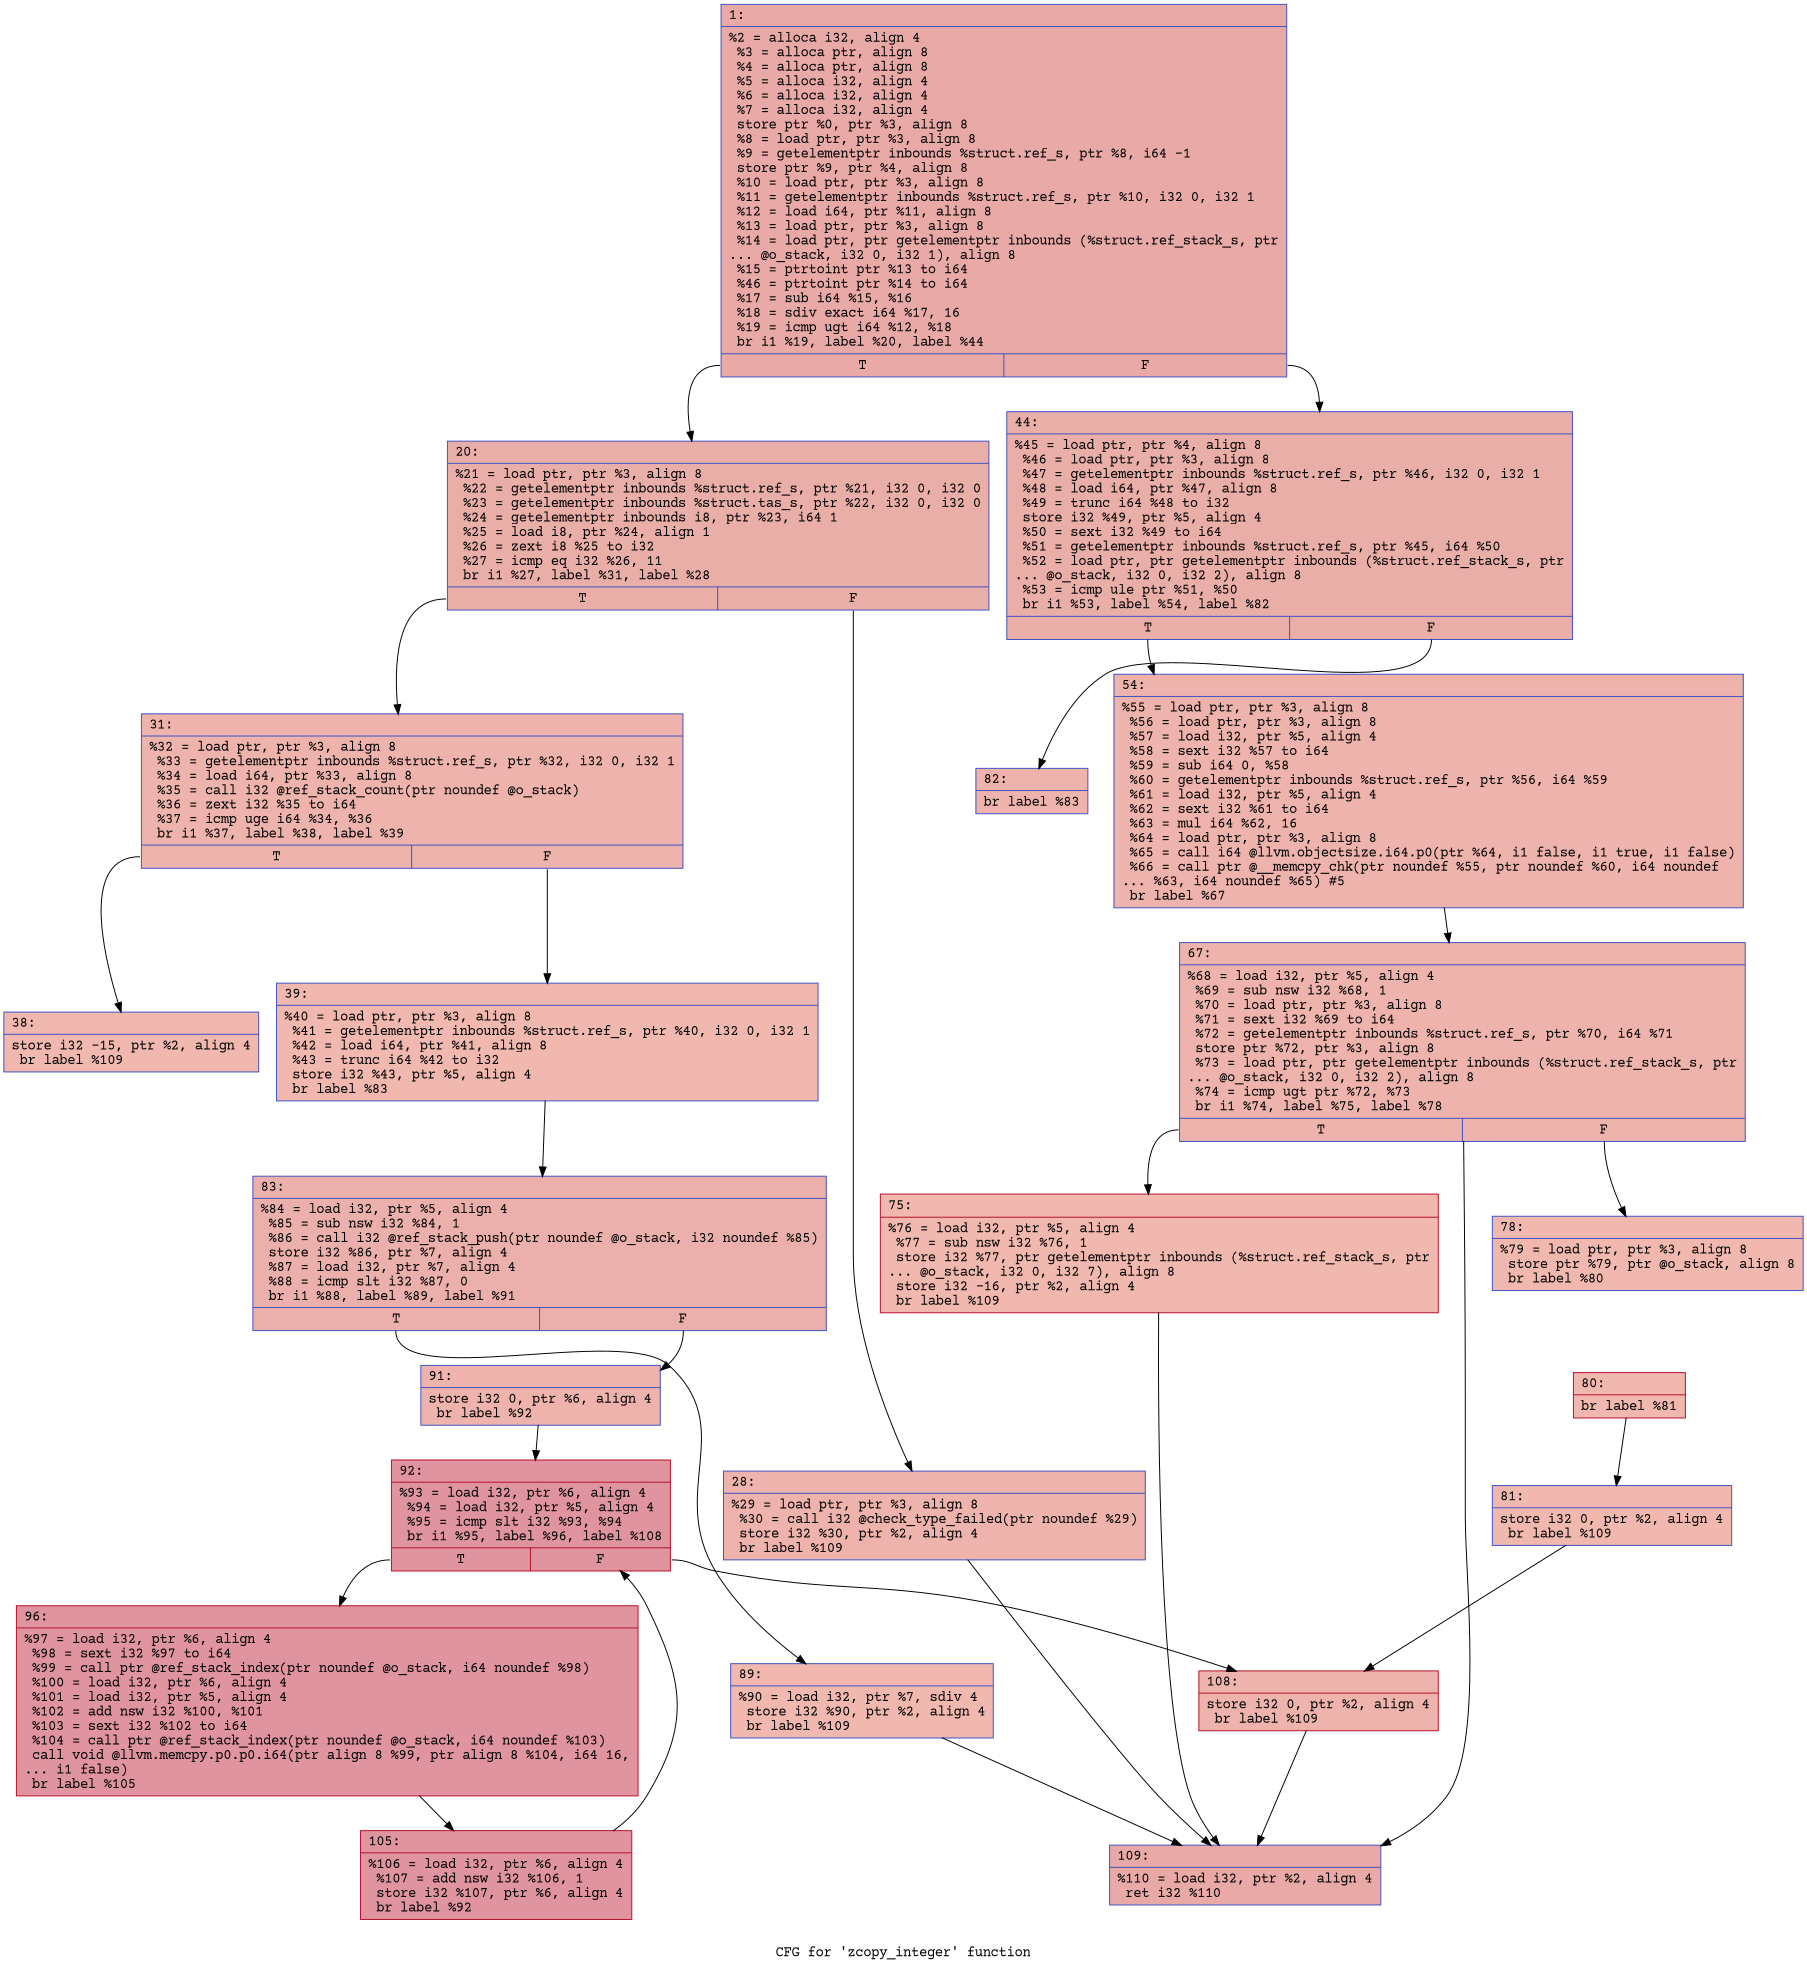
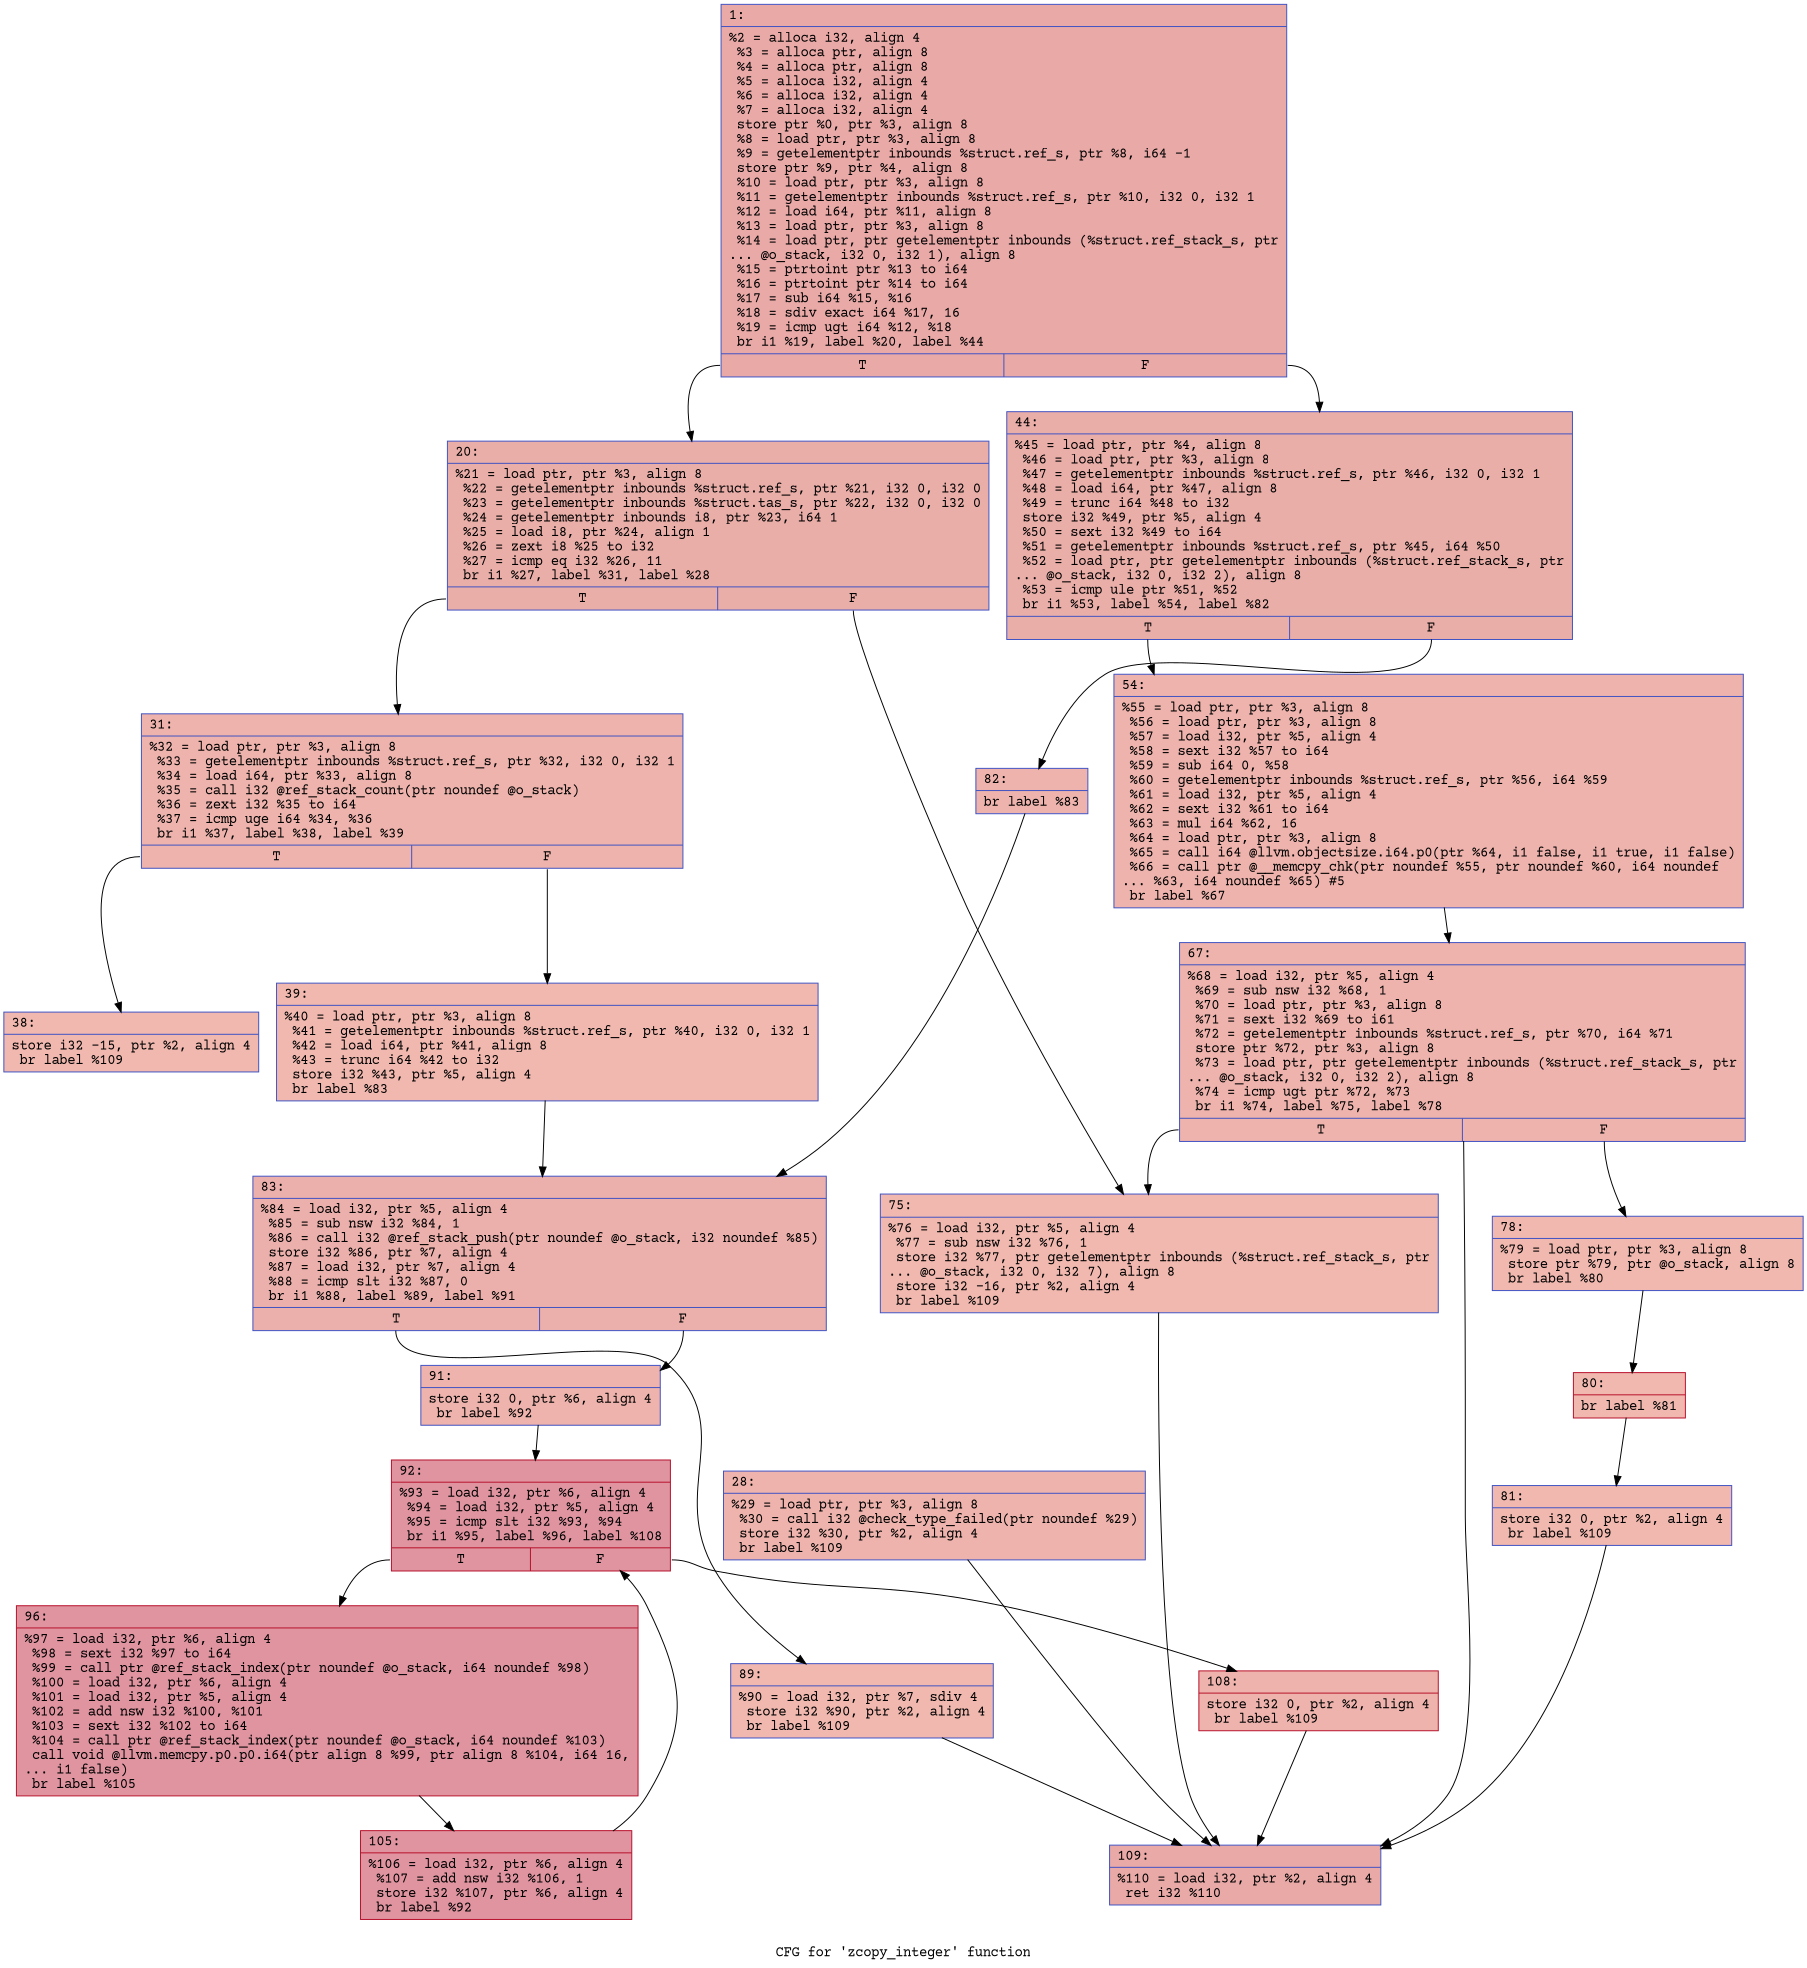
node "1:": text "%46 = ptrtoint ptr %14 to i64" -> "%16 = ptrtoint ptr %14 to i64"
node "44:": text "%53 = icmp ule ptr %51, %50" -> "%53 = icmp ule ptr %51, %52"
edge "82:" -> "83:": added
node "67:": text "%71 = sext i32 %69 to i64" -> "%71 = sext i32 %69 to i61"
edge "20:" -> "28:": now "20:" -> "75:"
node "75:": color #b70d28ff -> #3d50c3ff
edge "78:" -> "80:": added
edge "81:" -> "108:": now "81:" -> "109:"
